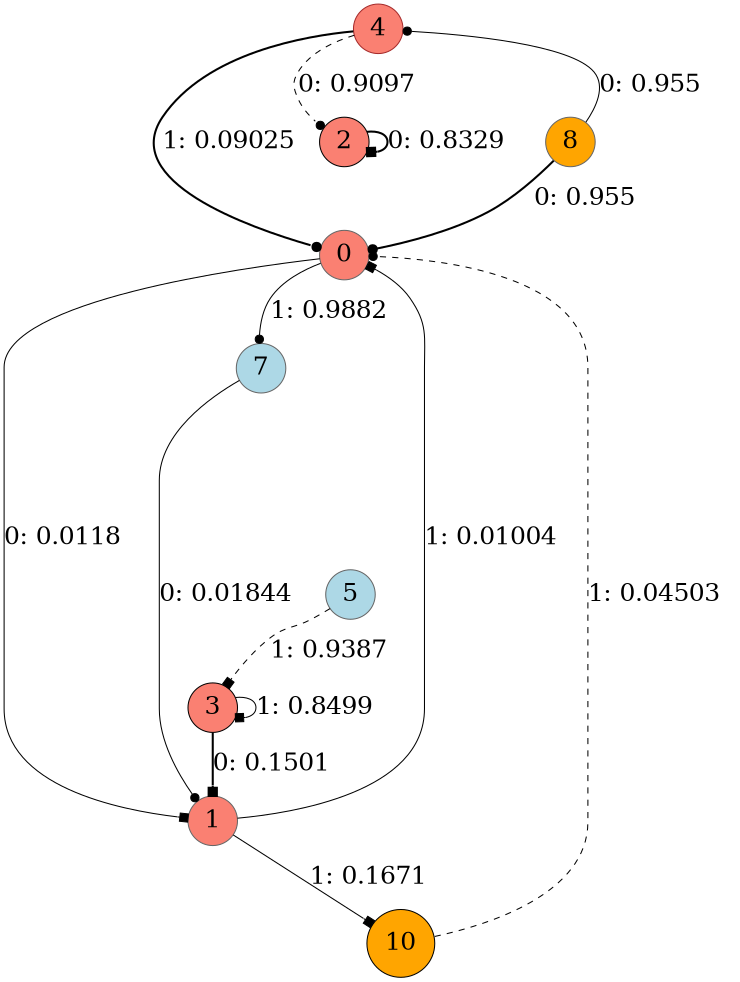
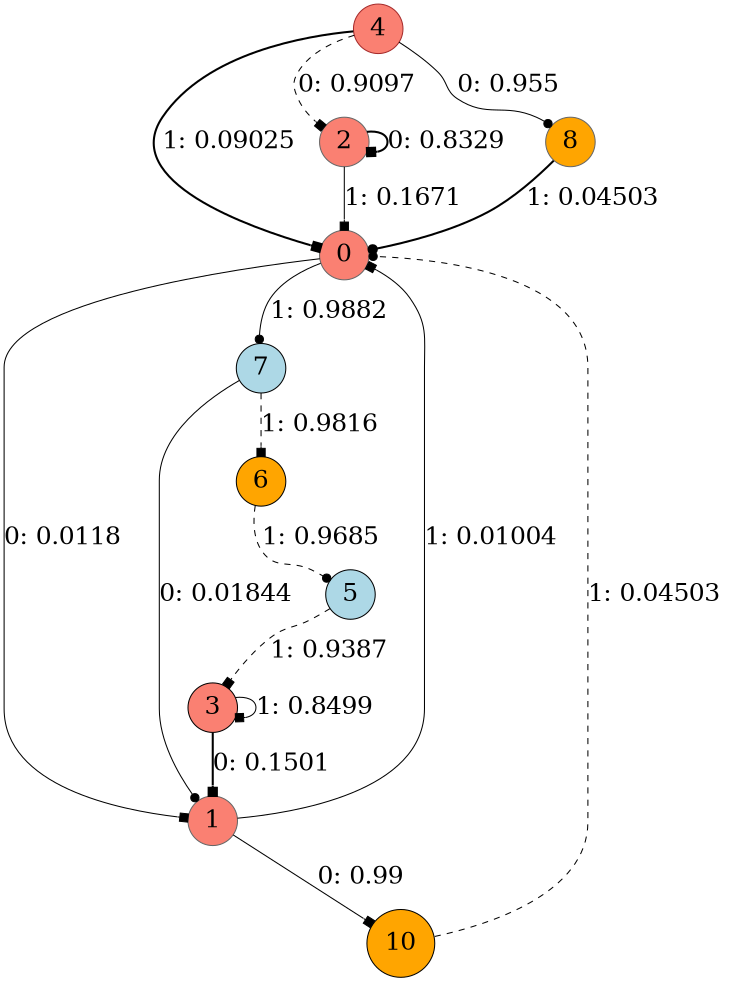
edge "8" -> "4": reversed
edge "4" -> "2": arrowhead dot -> box
edge "4" -> "0": arrowhead dot -> box
node "2": color black -> gray40
edge "2" -> "0": added, label "1: 0.1671"
edge "8" -> "0": label "0: 0.955    " -> "1: 0.04503  "
node "7": color gray40 -> black
node "6": added
node "5": color gray40 -> black
edge "1" -> "10": label "1: 0.1671   " -> "0: 0.99     "
